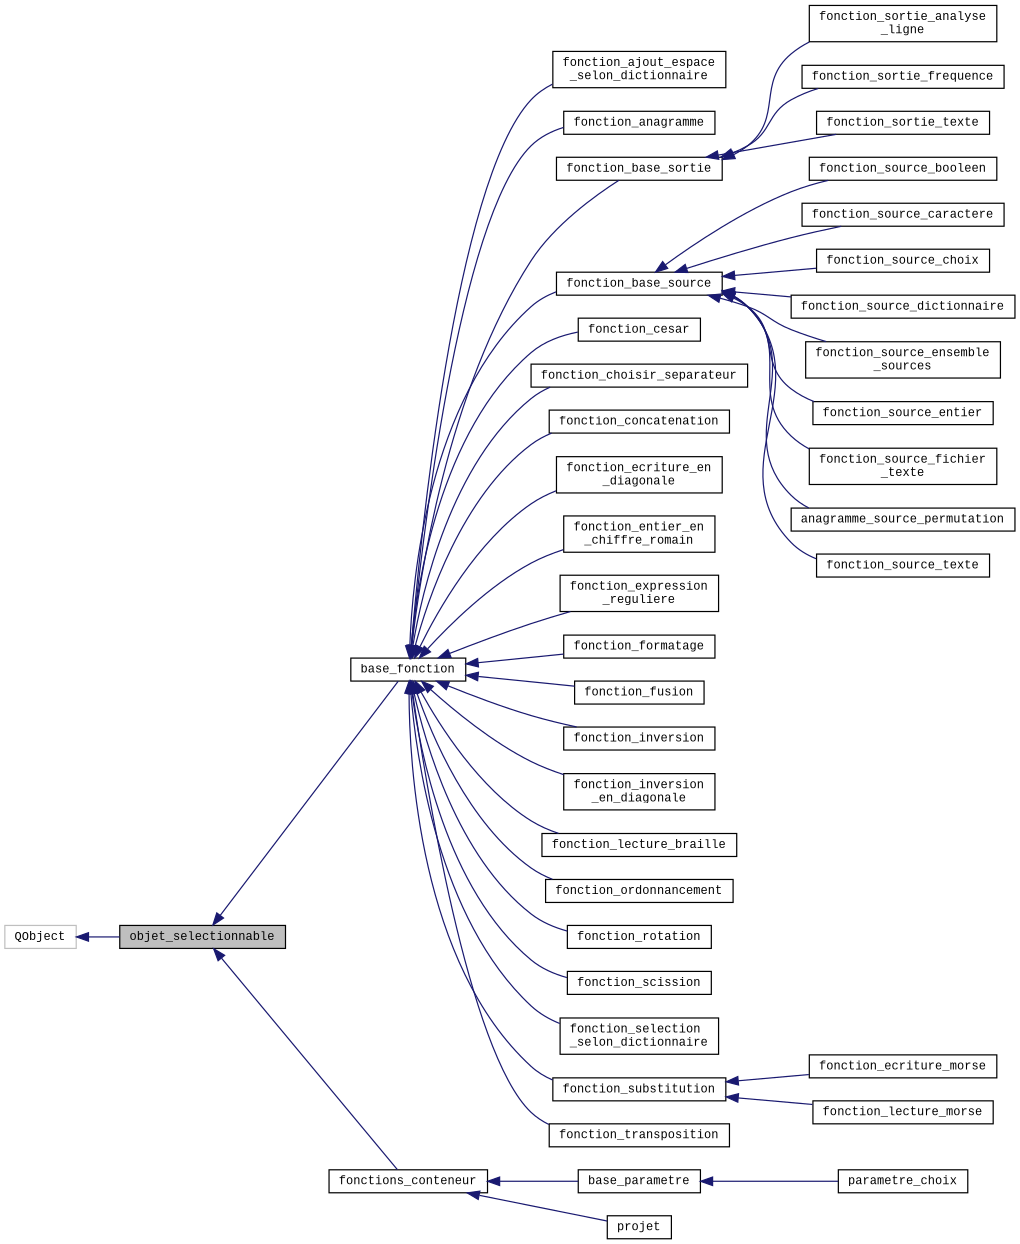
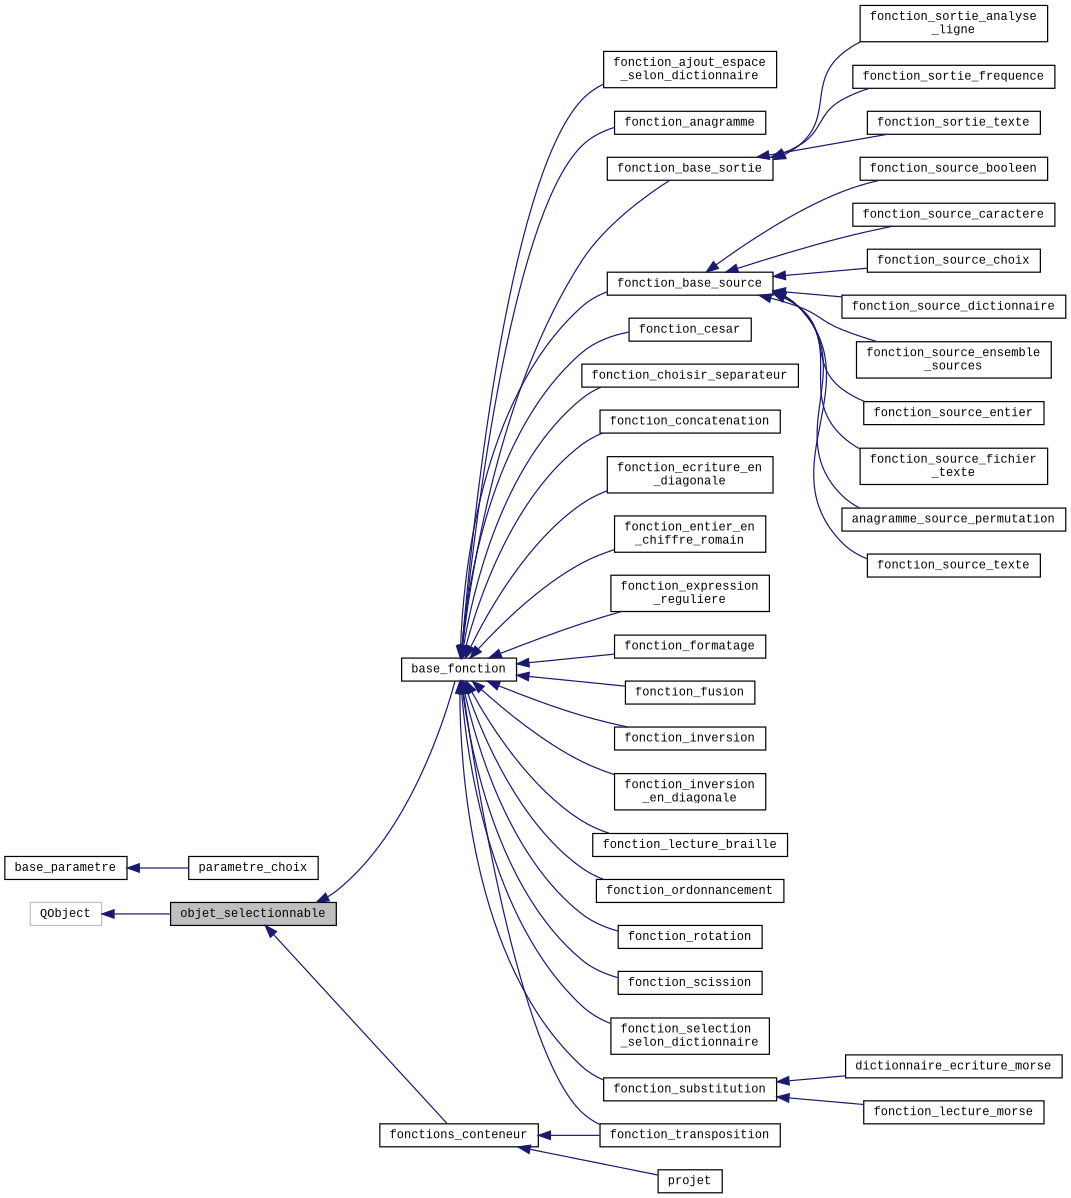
node "fonction_ecriture_morse": label "fonction_ecriture_morse" -> "dictionnaire_ecriture_morse"
edge "base_parametre" -> "fonctions_conteneur": now "fonction_transposition" -> "fonctions_conteneur"
